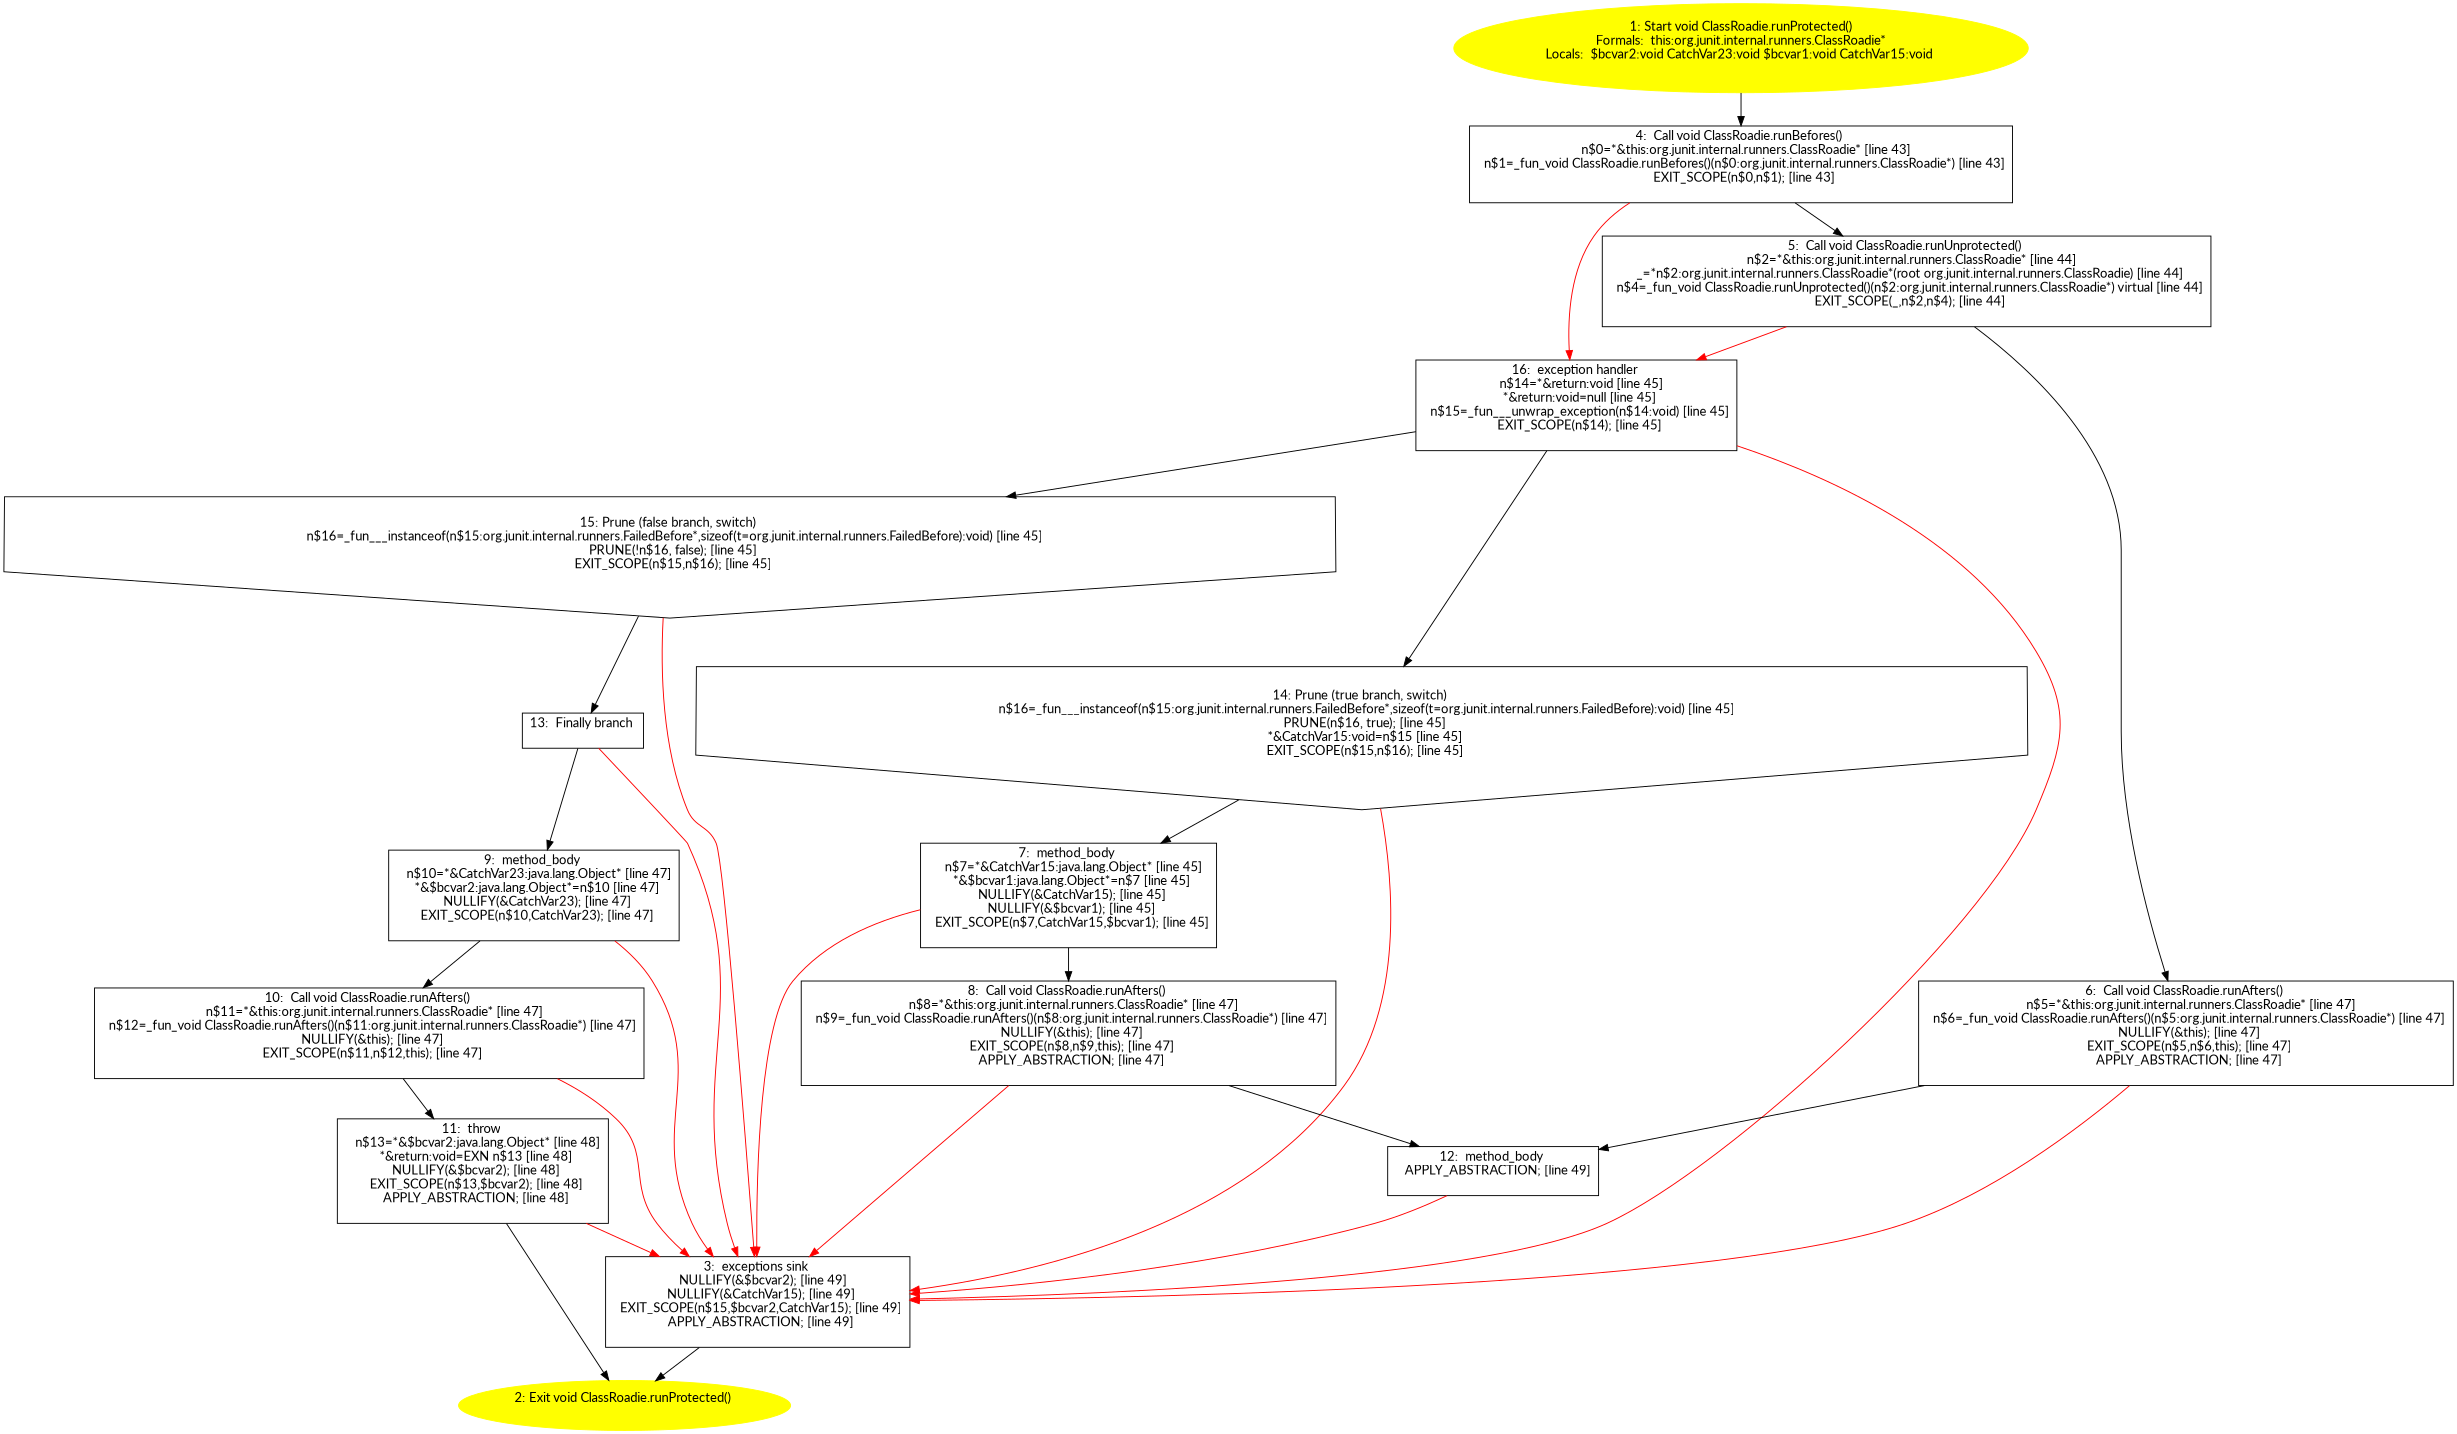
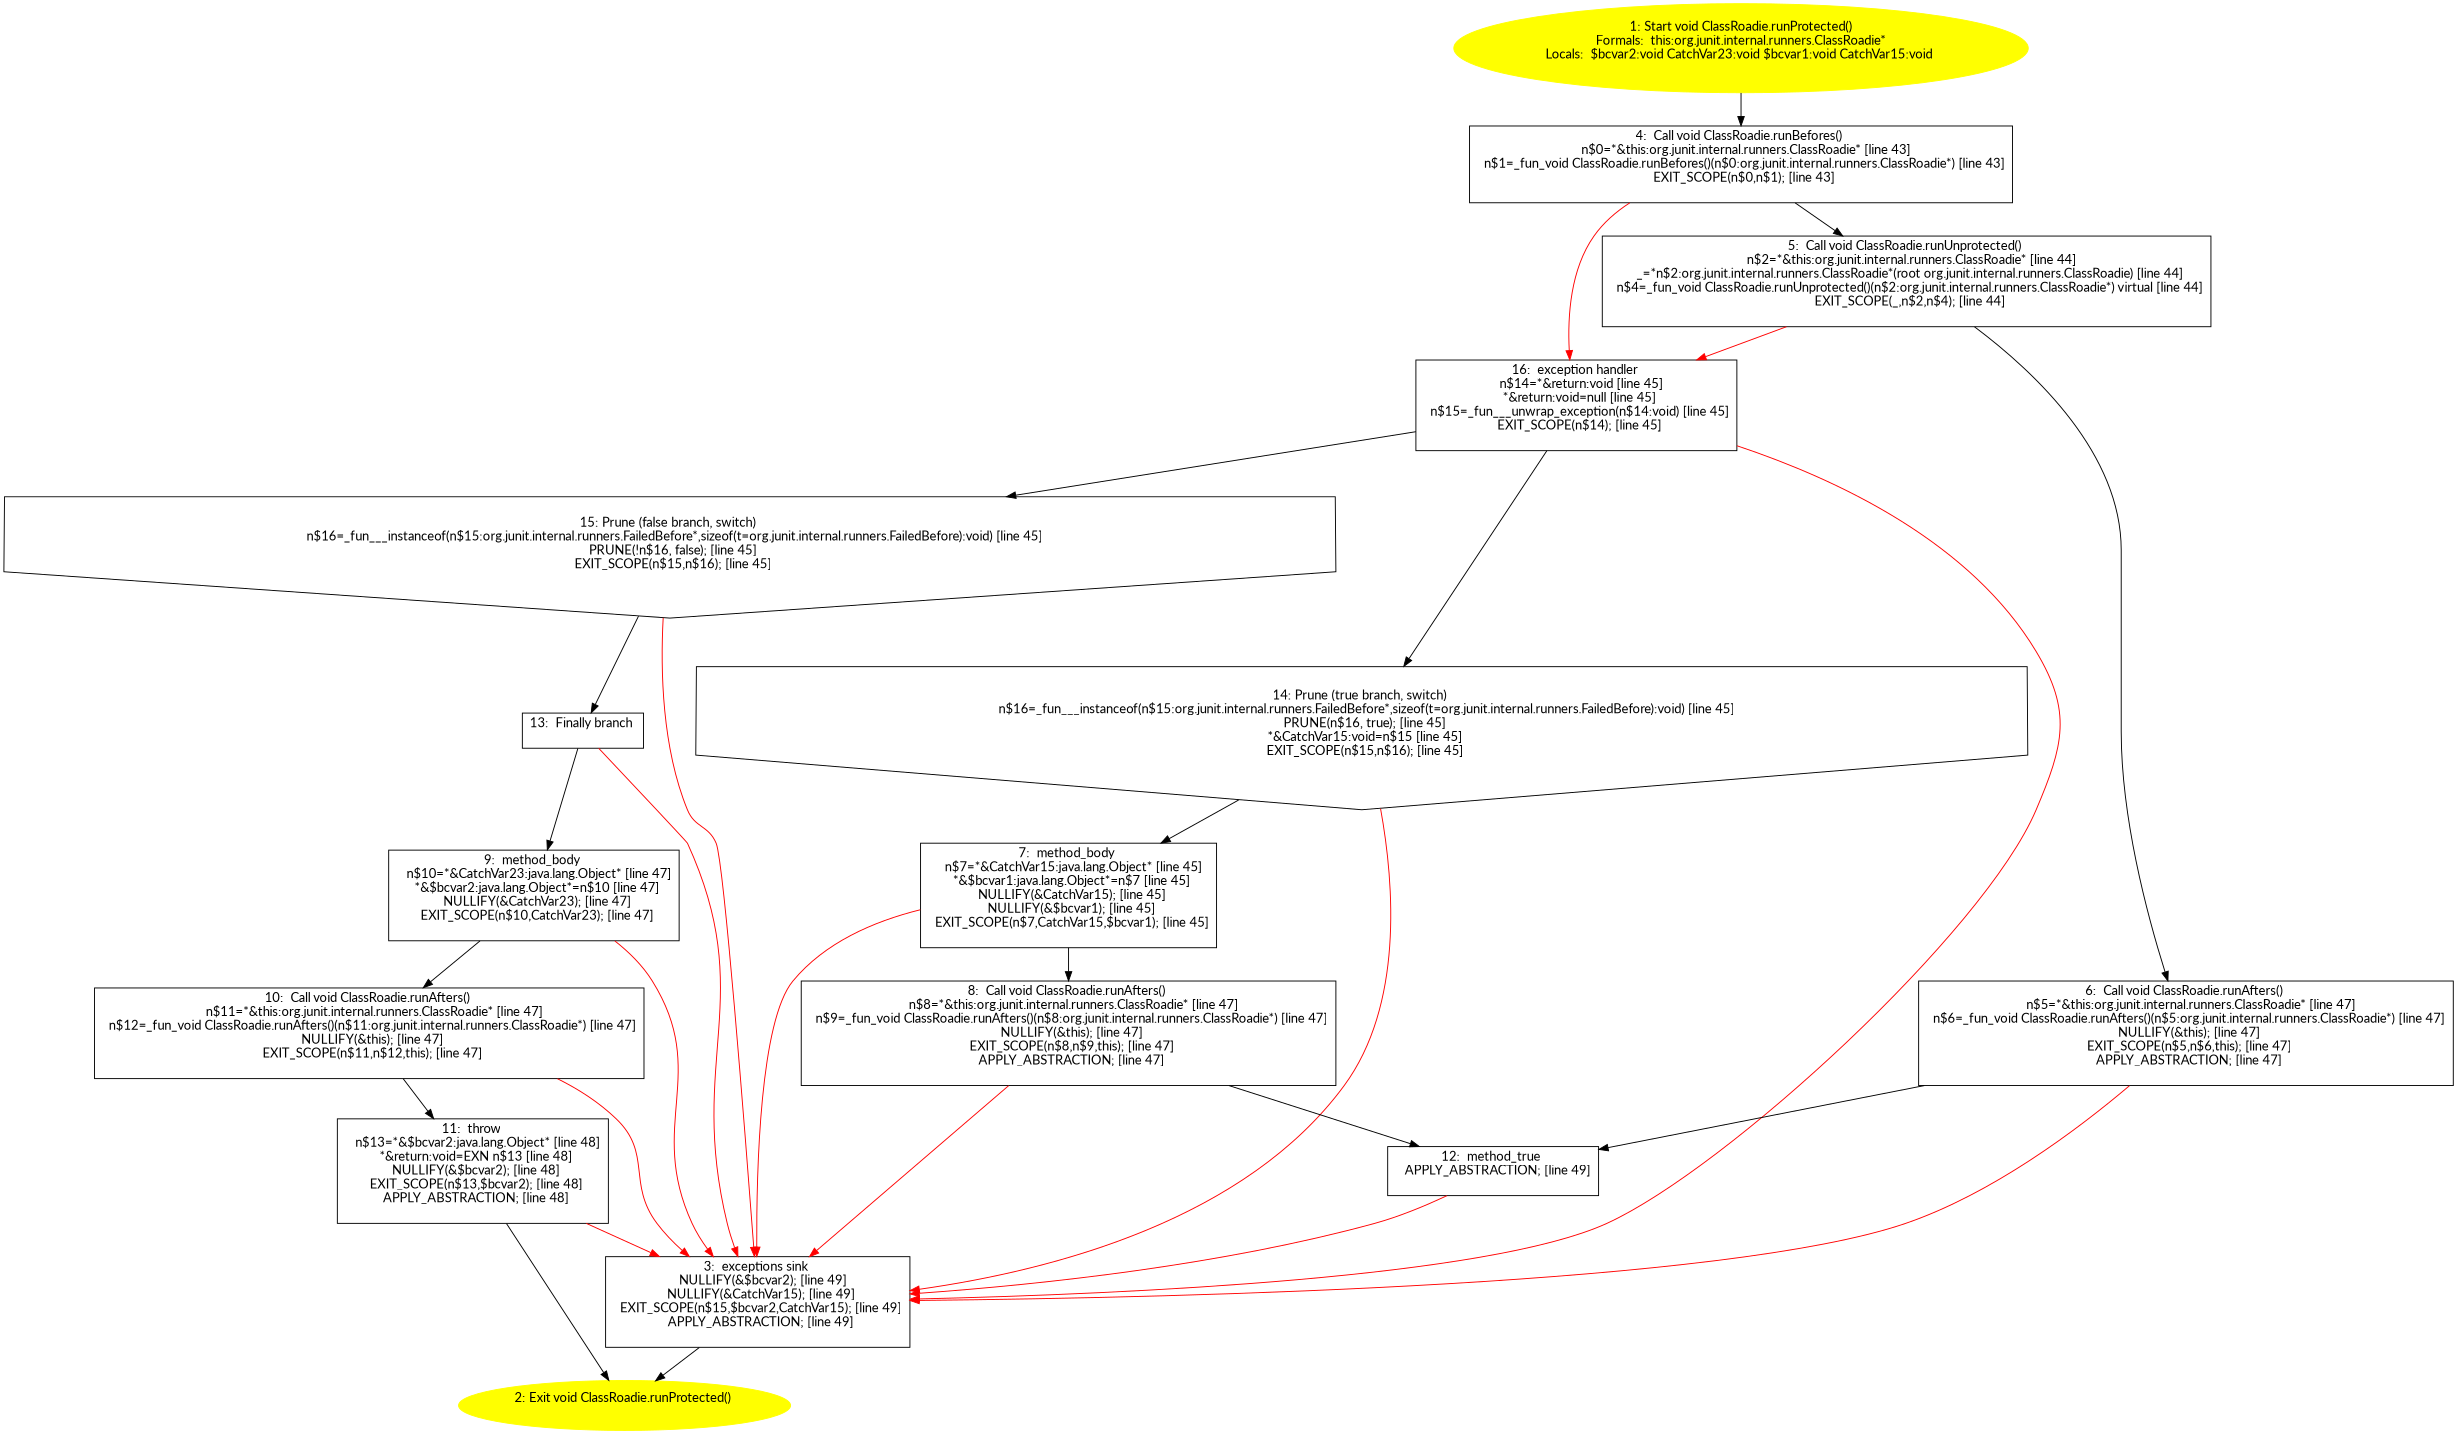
node "12:  method_body APPLY_ABSTRACTION; [line 49]": label "12:  method_body APPLY_ABSTRACTION; [line 49]" -> "12:  method_true APPLY_ABSTRACTION; [line 49]"
